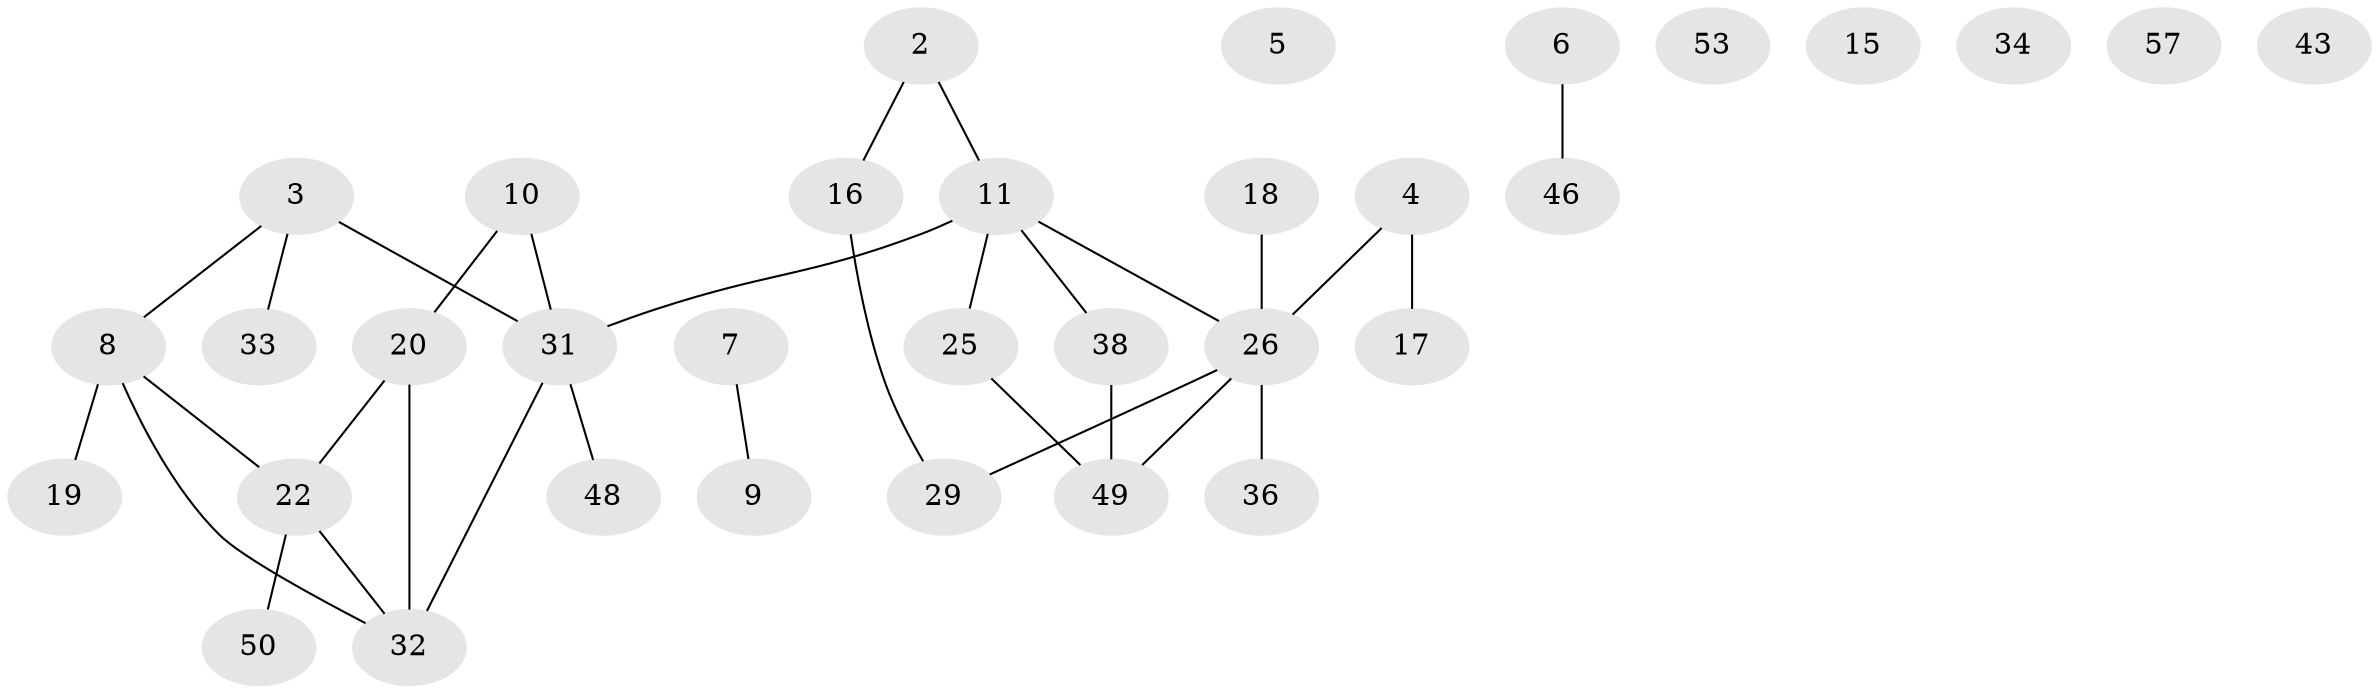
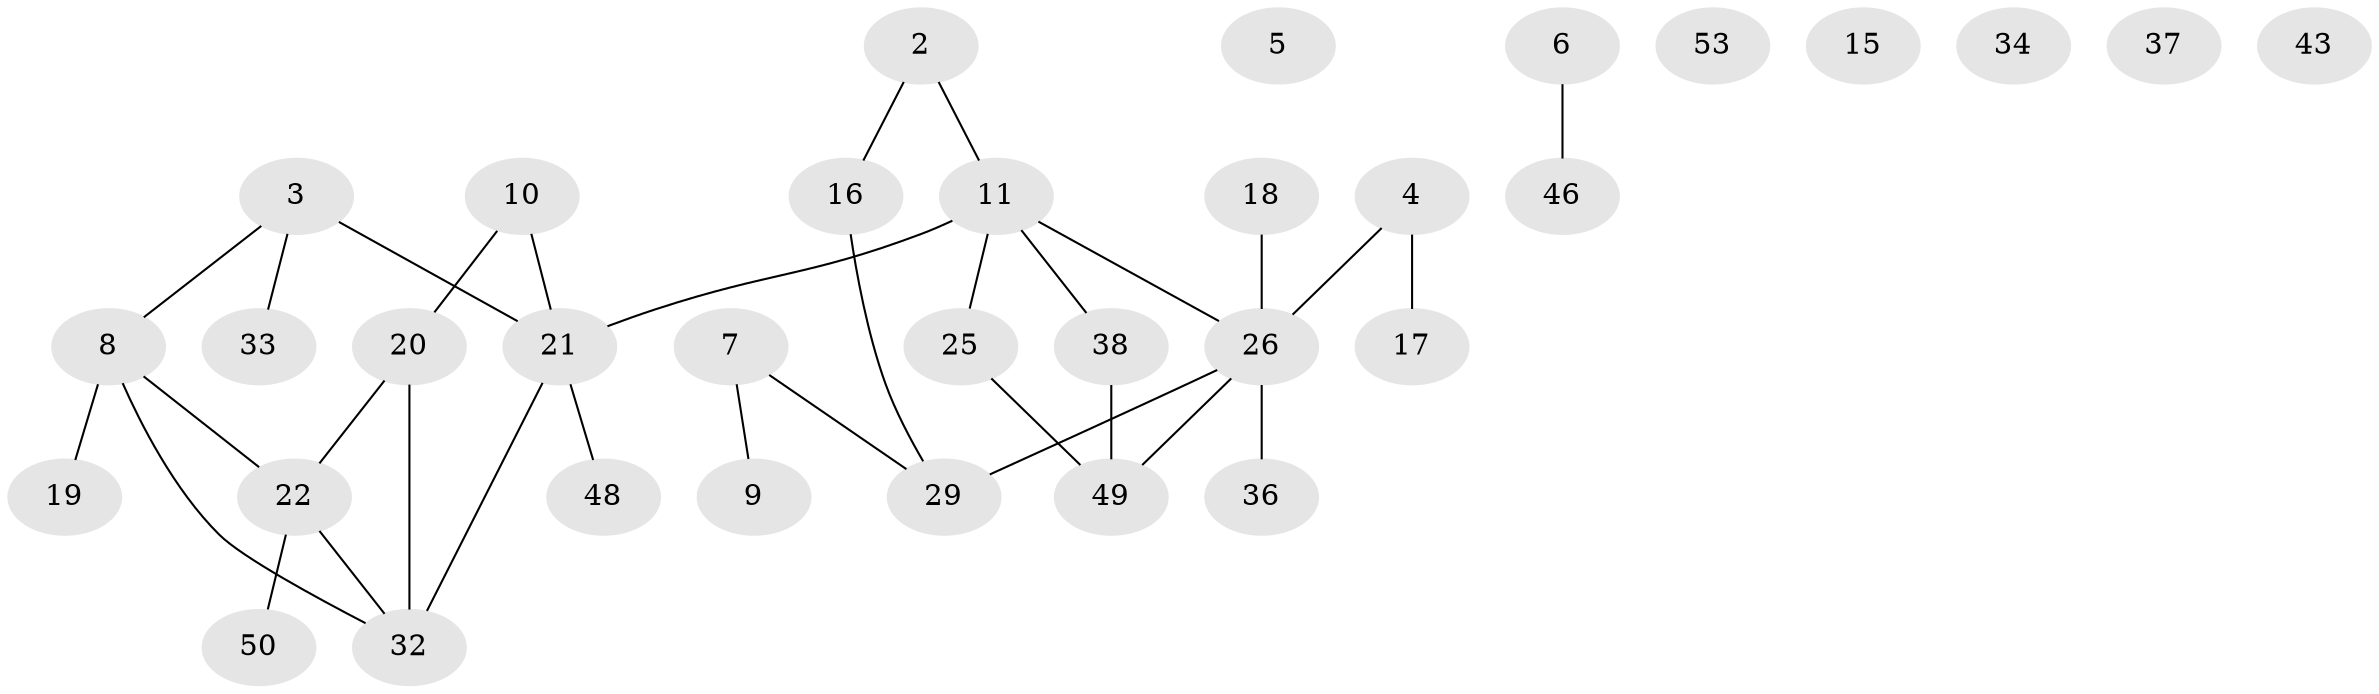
node "57": label "57" -> "37"
node "31": label "31" -> "21"
edge "7" -- "29": added
